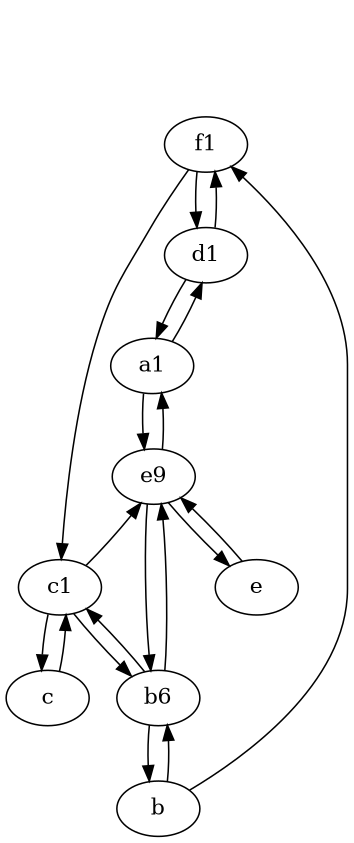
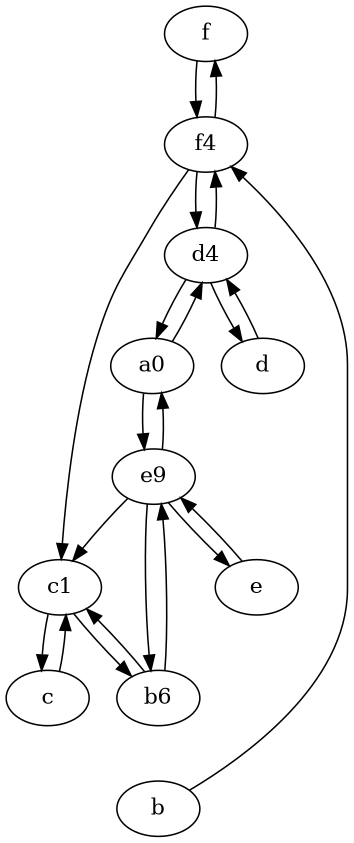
node "f": added
node "f1": label "f1" -> "f4"
node "d1": label "d1" -> "d4"
node "a1": label "a1" -> "a0"
node "d": added
edge "c1" -> "e9": reversed
edge "b6" -> "b": removed
edge "b" -> "b6": removed
